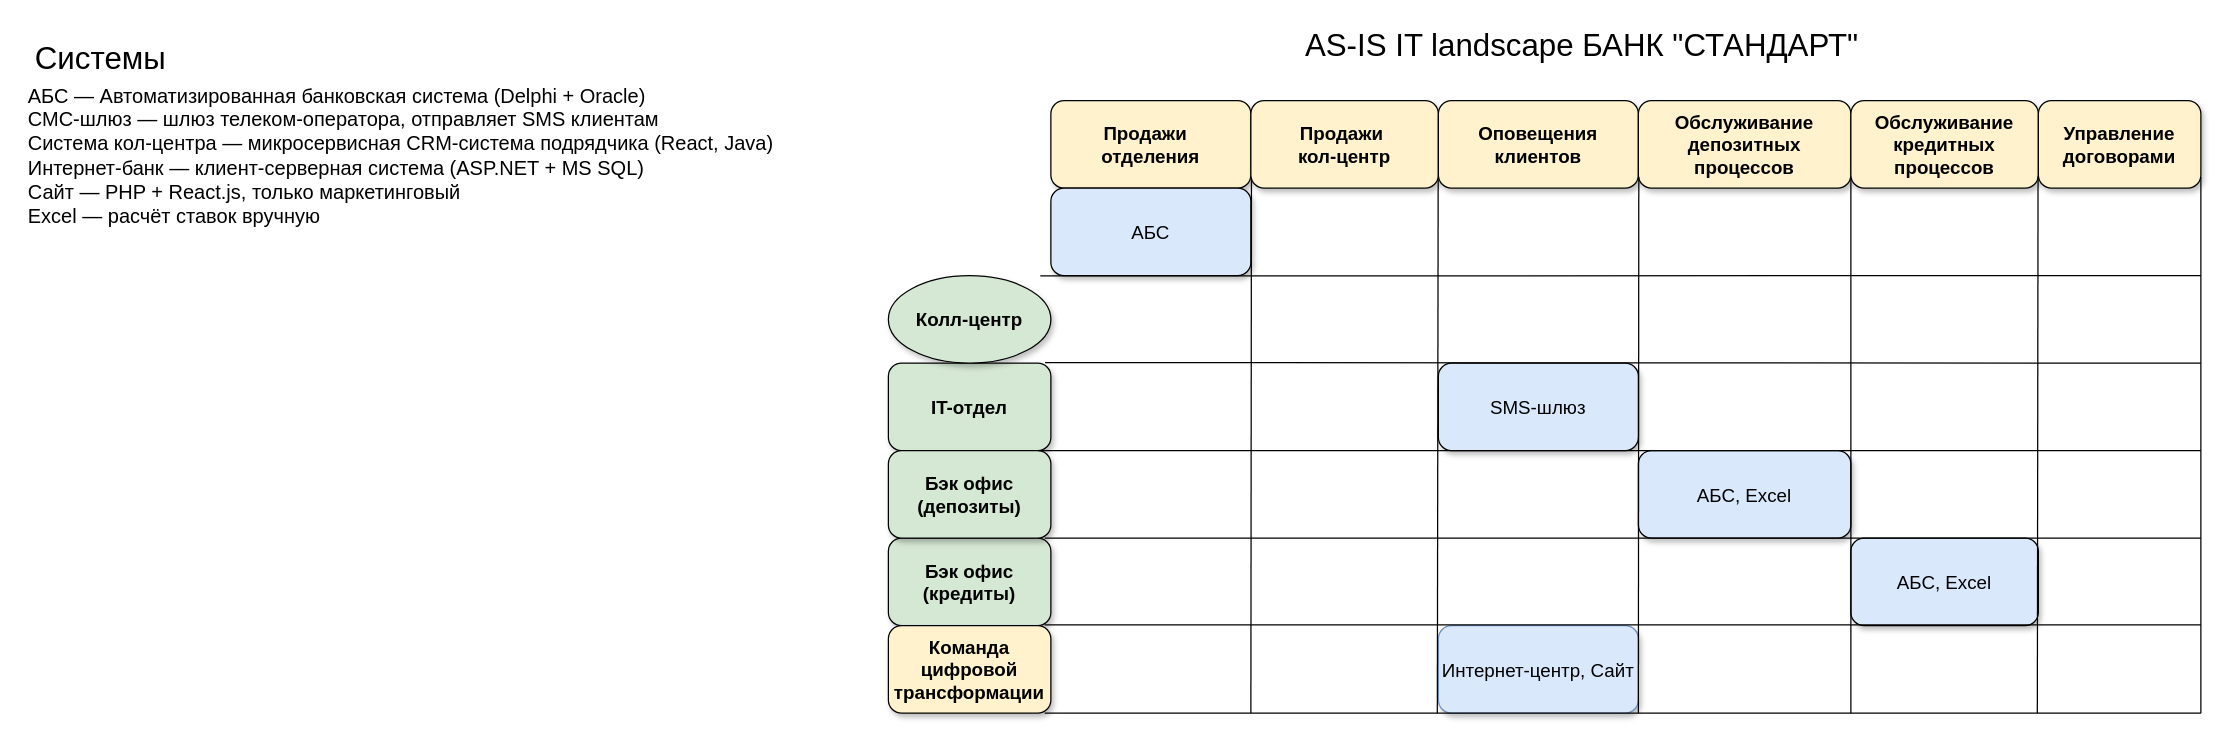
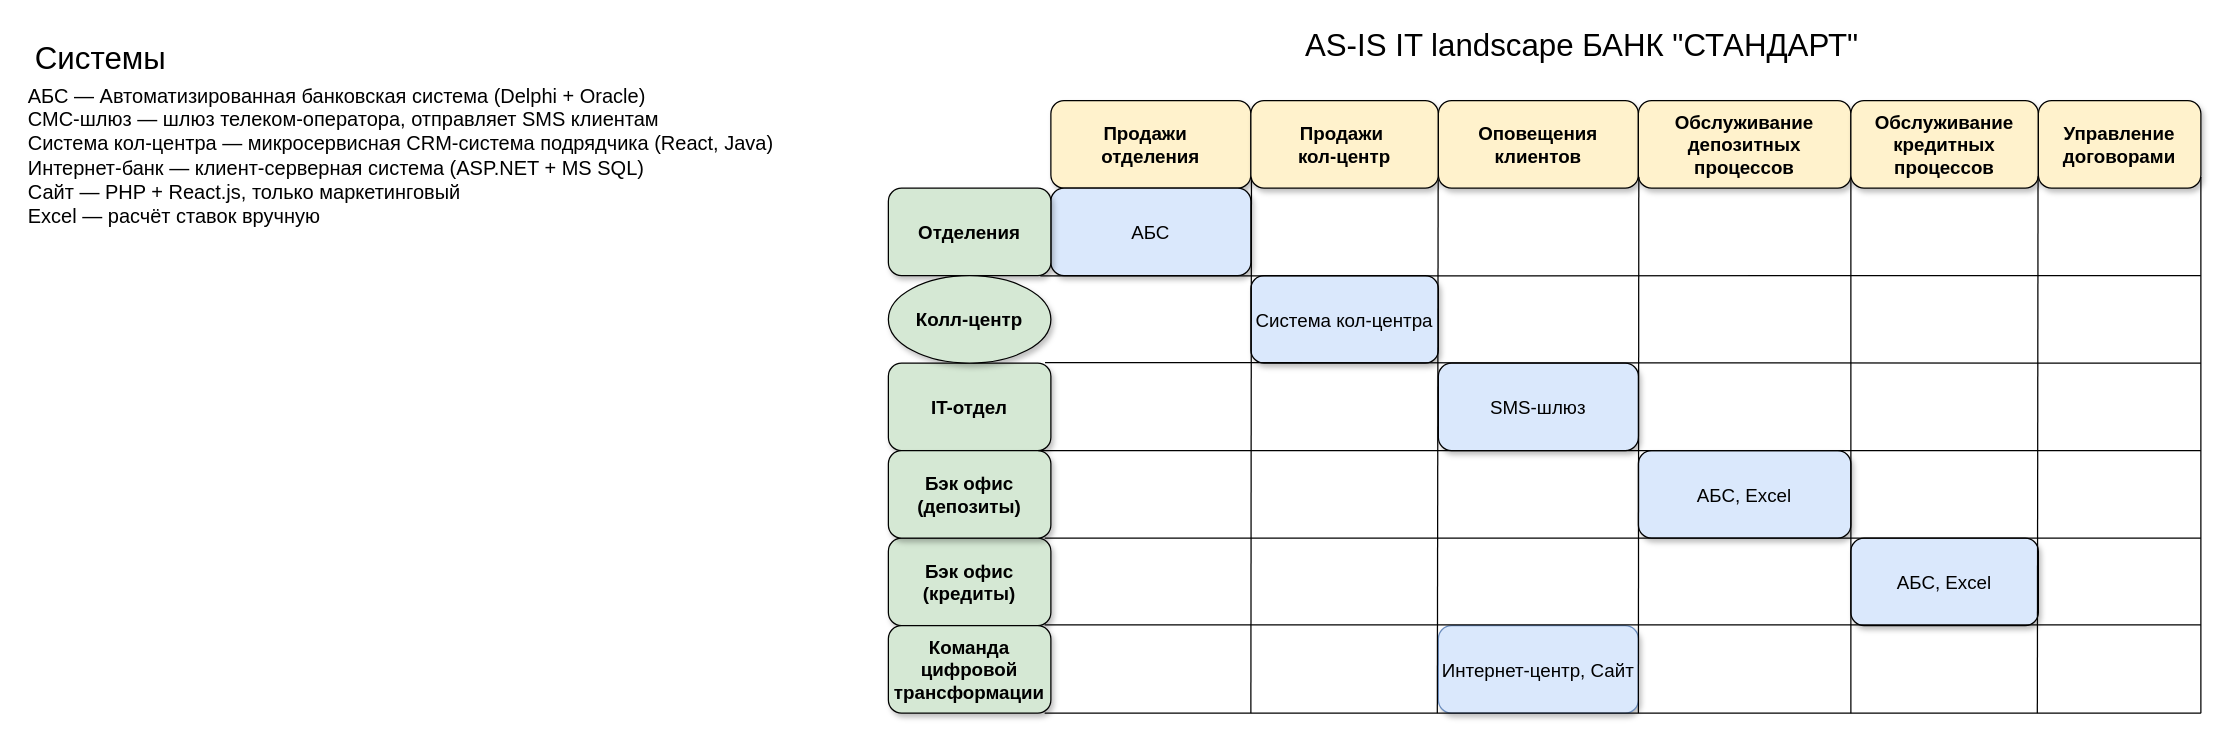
node "Отделения": added
node "Система кол-центра": added
node "Команда цифровой трансформации": fillcolor #fff2cc -> #d5e8d4
